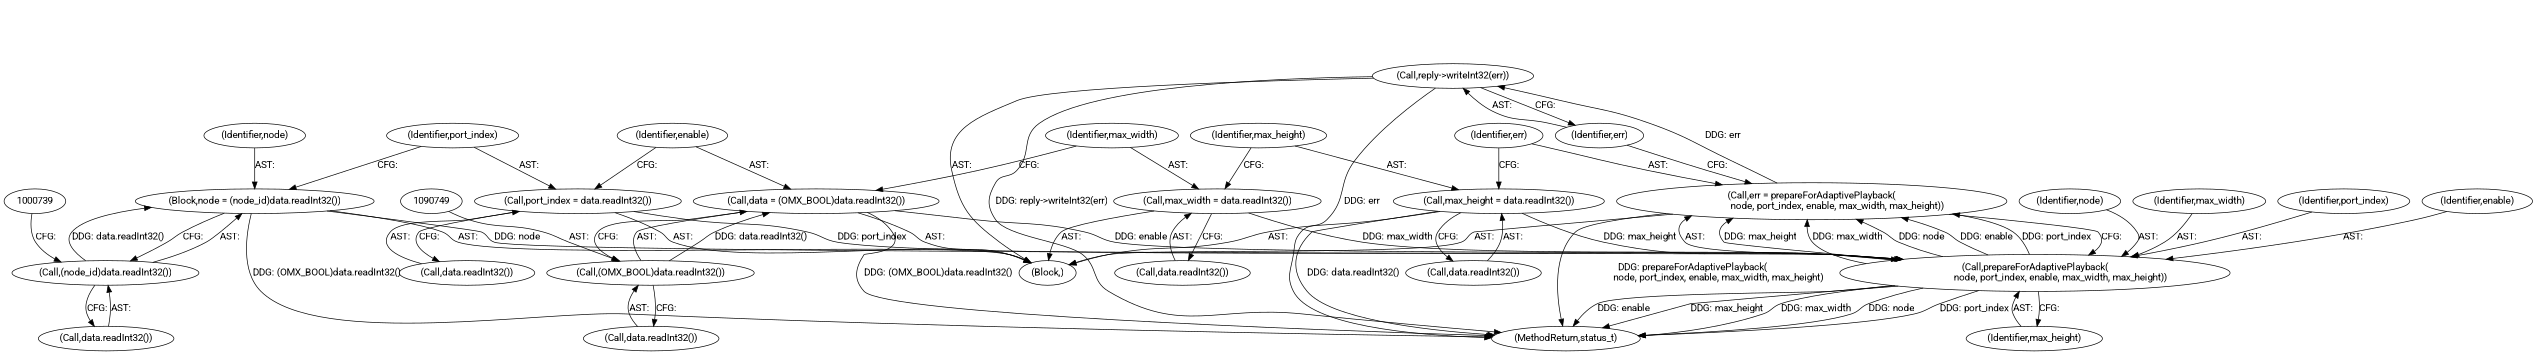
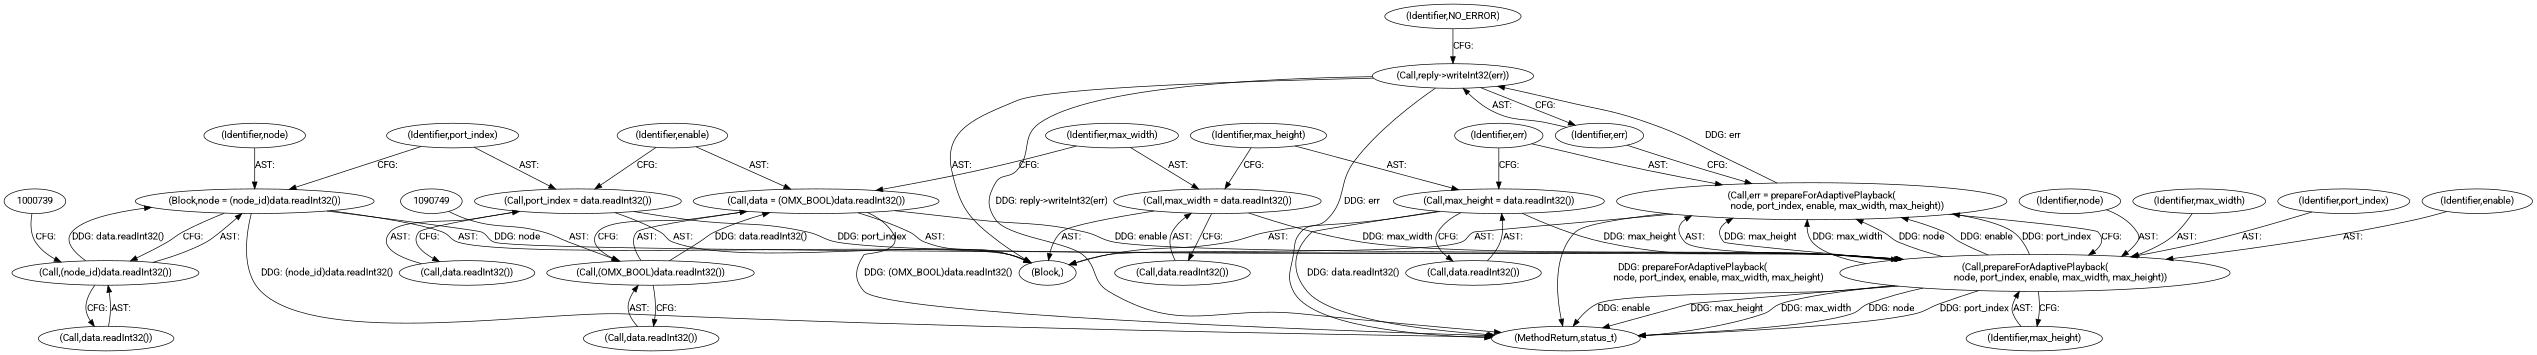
node "(Identifier,NO_ERROR)": added
edge "(Block,node = (node_id)data.readInt32())" -> "(MethodReturn,status_t)": label "DDG: (OMX_BOOL)data.readInt32()" -> "DDG: (node_id)data.readInt32()"
